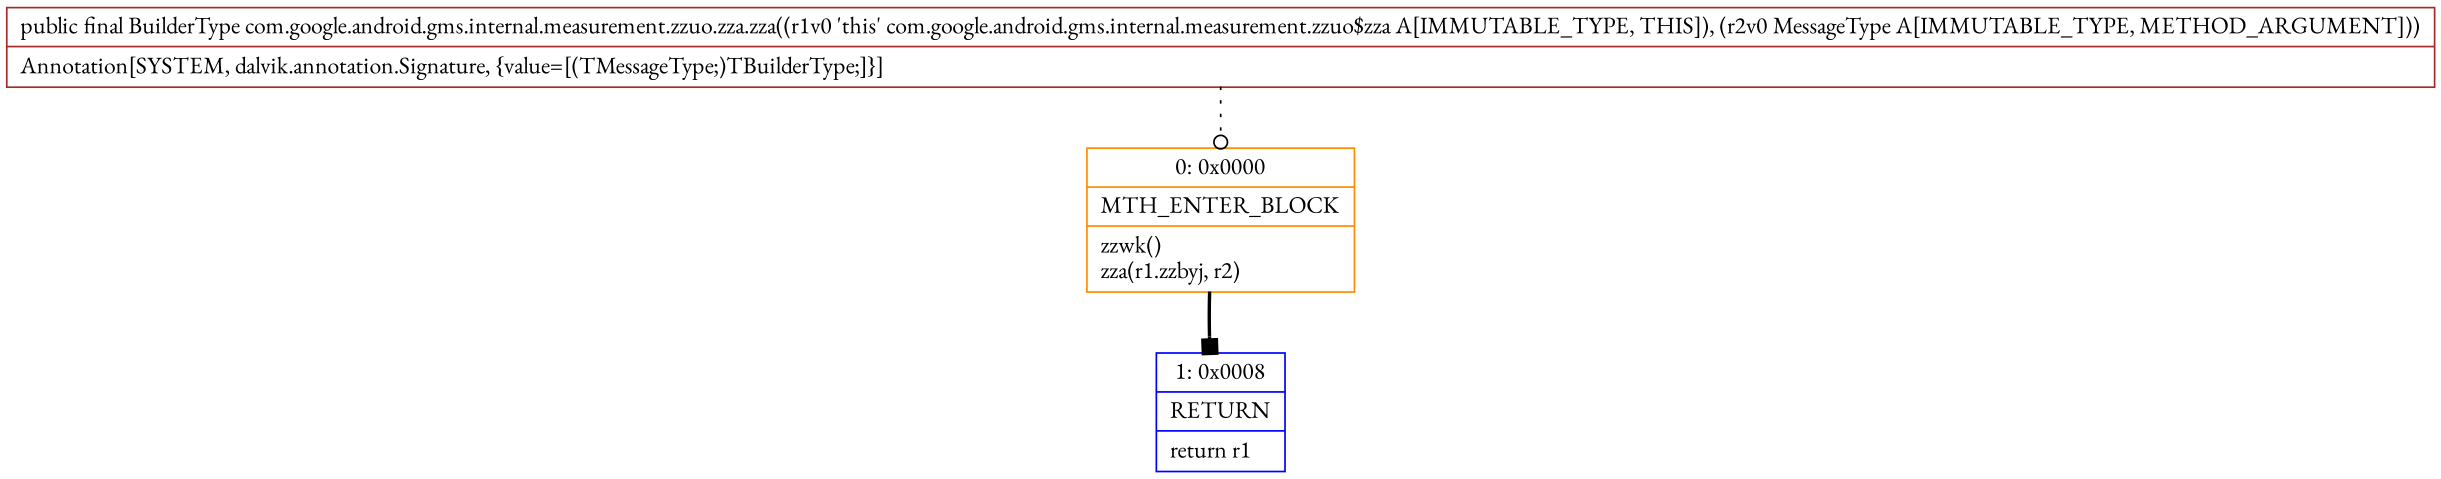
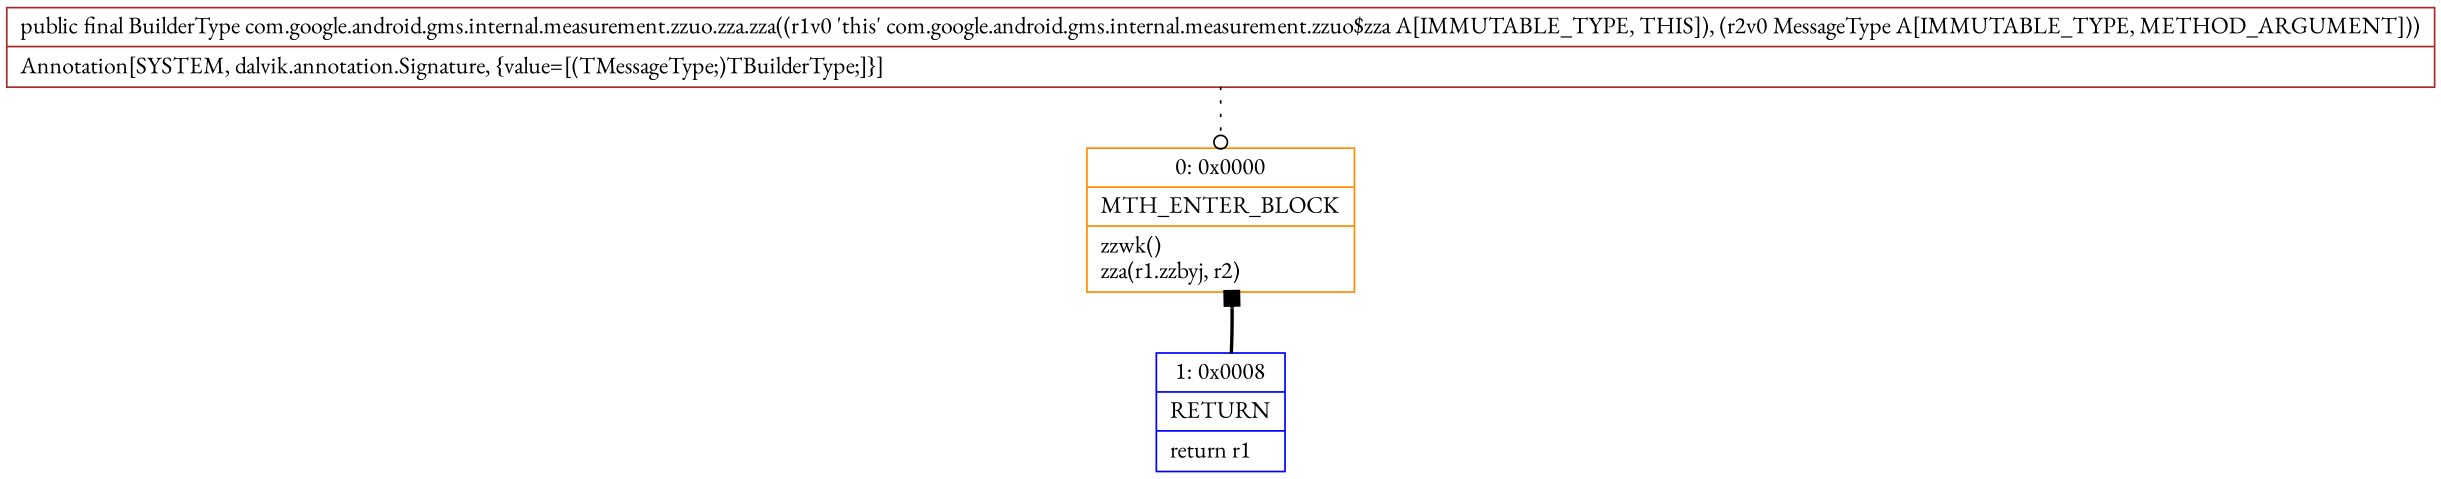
edge "0: 0x0000" -> "1: 0x0008": reversed
